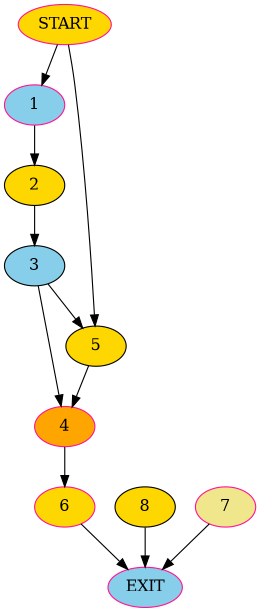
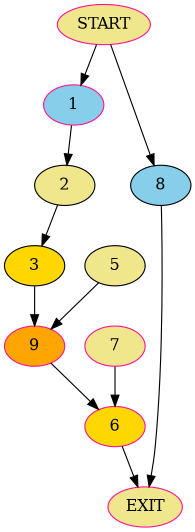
node "START": fillcolor gold -> khaki
edge "START" -> "5": now "START" -> "8"
node "2": fillcolor gold -> khaki
node "3": fillcolor skyblue -> gold
edge "3" -> "5": removed
node "5": fillcolor gold -> khaki
node "4": label "4" -> "9"
node "8": fillcolor gold -> skyblue
edge "7" -> "EXIT": now "7" -> "6"
node "EXIT": fillcolor skyblue -> khaki
